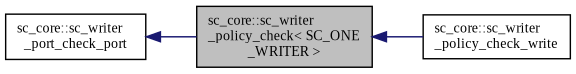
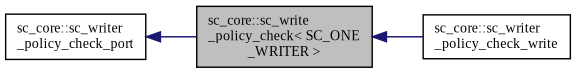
node "sc_core::sc_writer _port_check_port": label "sc_core::sc_writer _port_check_port" -> "sc_core::sc_writer _policy_check_port"
node "sc_core::sc_writer _policy_check< SC_ONE _WRITER >": label "sc_core::sc_writer _policy_check< SC_ONE _WRITER >" -> "sc_core::sc_write _policy_check< SC_ONE _WRITER >"
